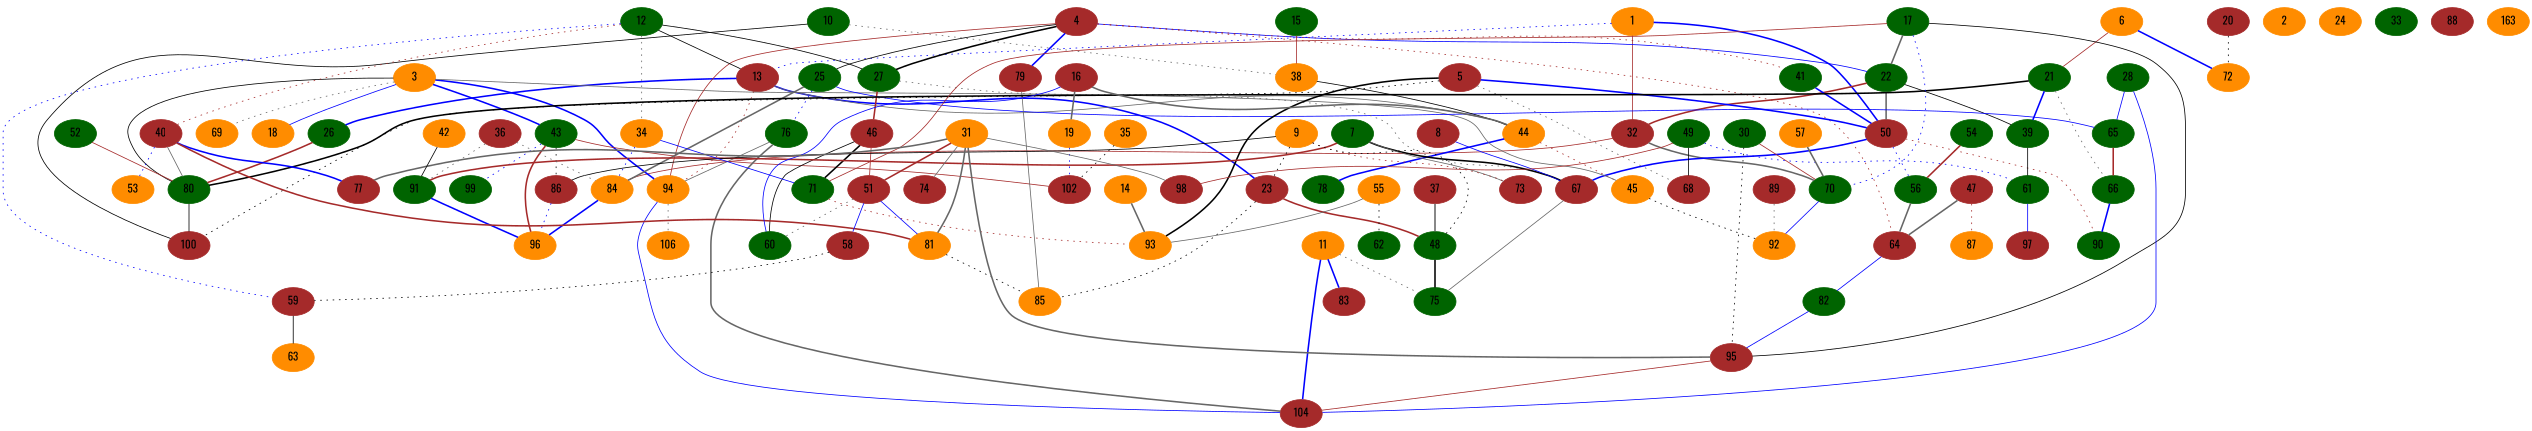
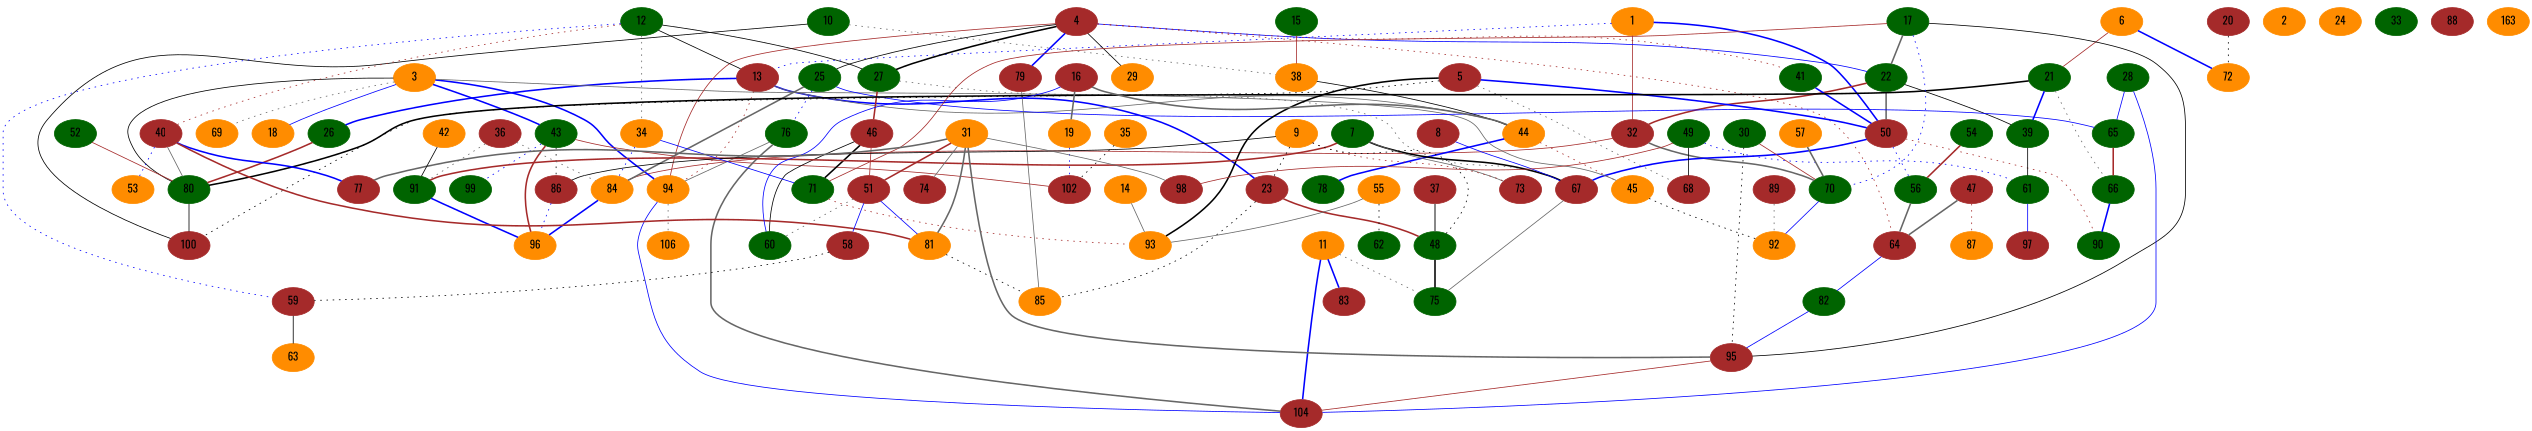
node "29": added
edge "14" -- "93": style bold -> solid
